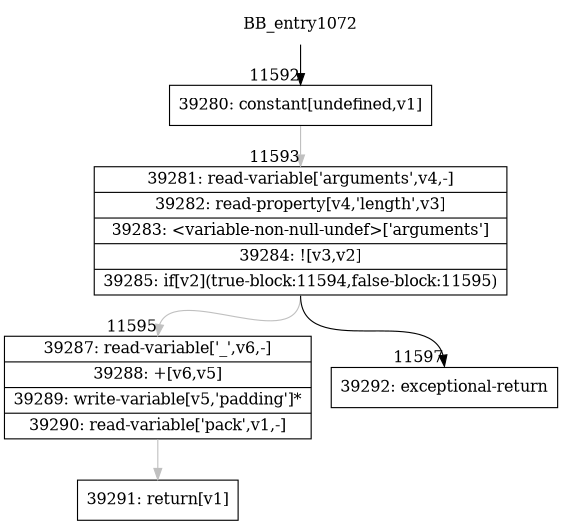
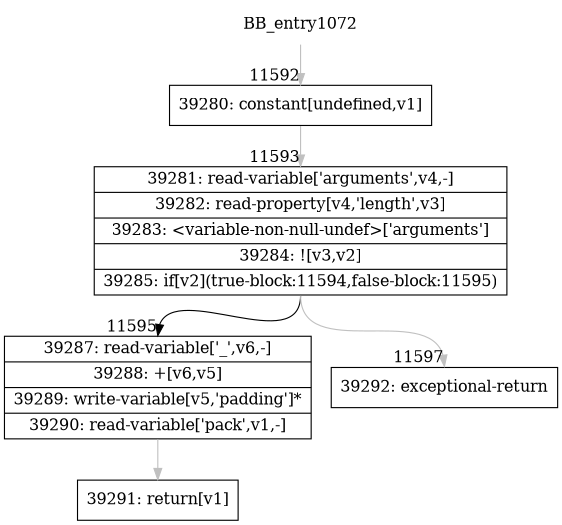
edge "BB_entry1072" -> "39280: constant[undefined,v1]": color black -> gray
edge "39281: read-variable['arguments',v4,-]" -> "39287: read-variable['_',v6,-]": color gray -> black
edge "39281: read-variable['arguments',v4,-]" -> "39292: exceptional-return": color black -> gray
